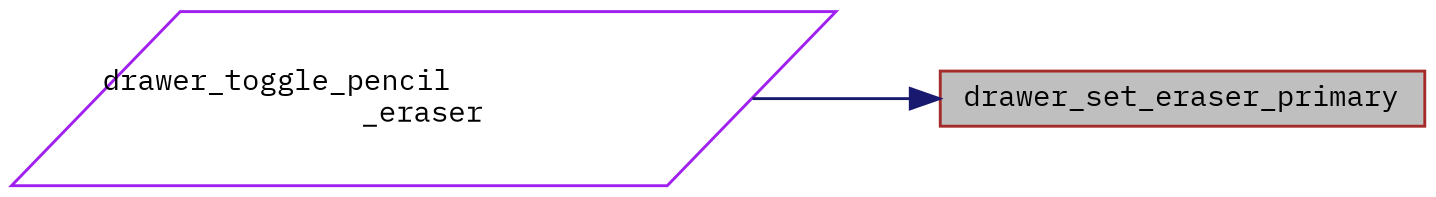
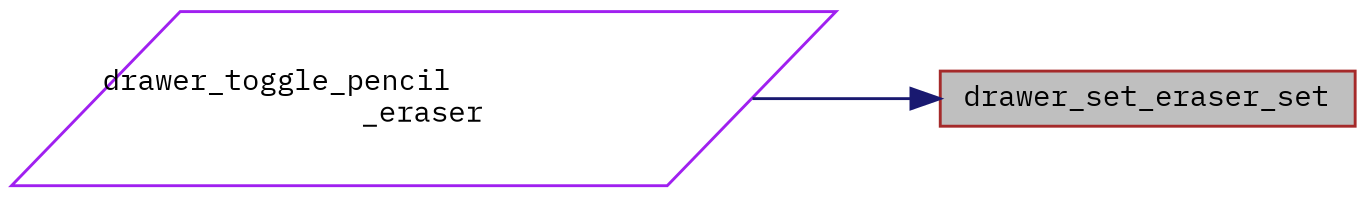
node "drawer_set_eraser_primary": label "drawer_set_eraser_primary" -> "drawer_set_eraser_set"
